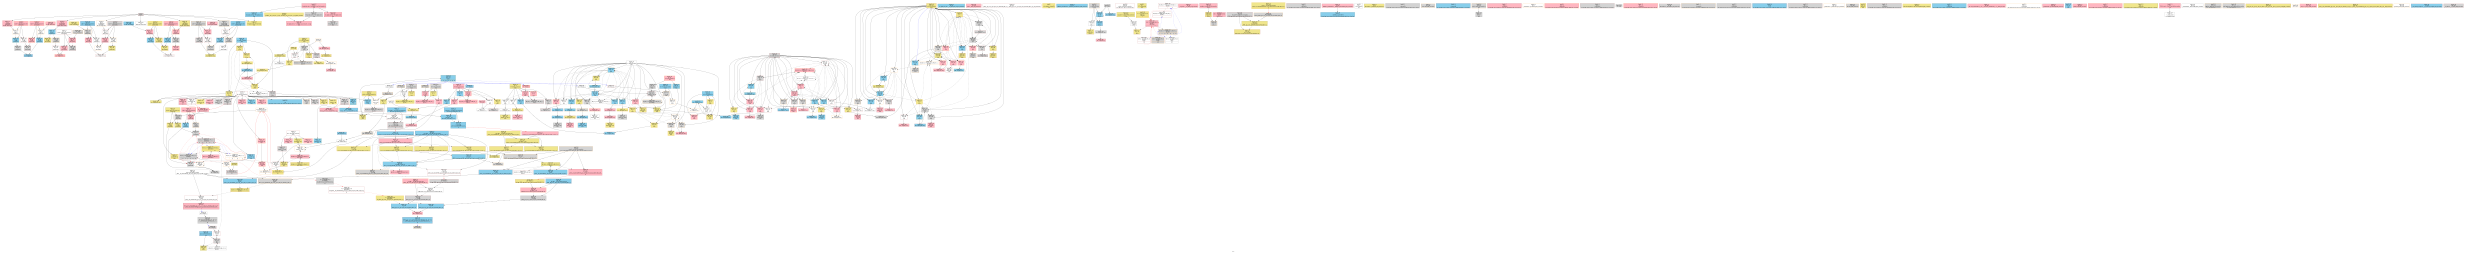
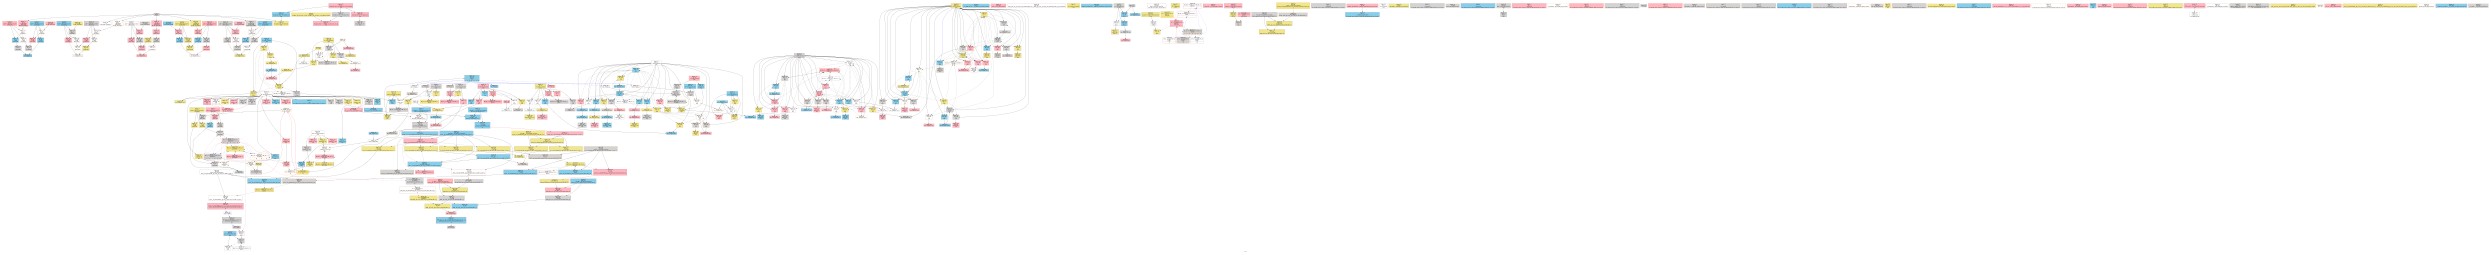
node "NodeID: 37": fillcolor lightpink -> skyblue
node "NodeID: 297": fillcolor skyblue -> lightpink
node "NodeID: 299": added
node "NodeID: 259": fillcolor white -> skyblue
node "NodeID: 355": fillcolor white -> khaki
node "NodeID: 279": fillcolor skyblue -> khaki
node "NodeID: 256": fillcolor khaki -> white
